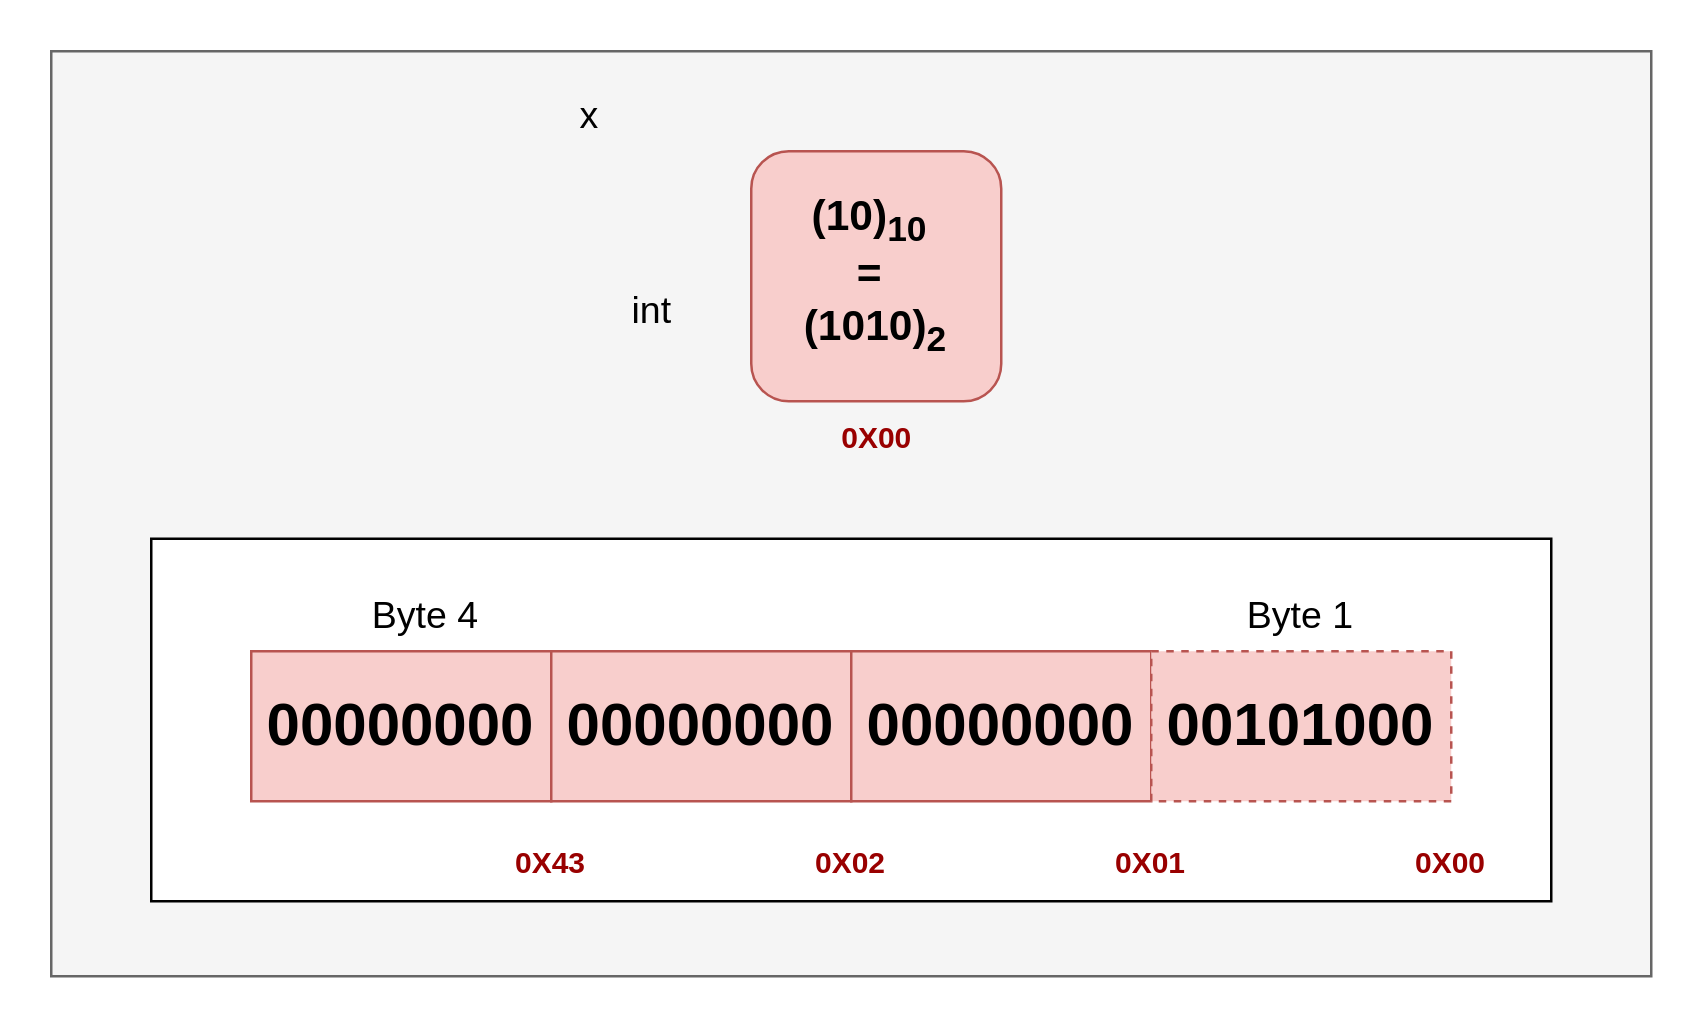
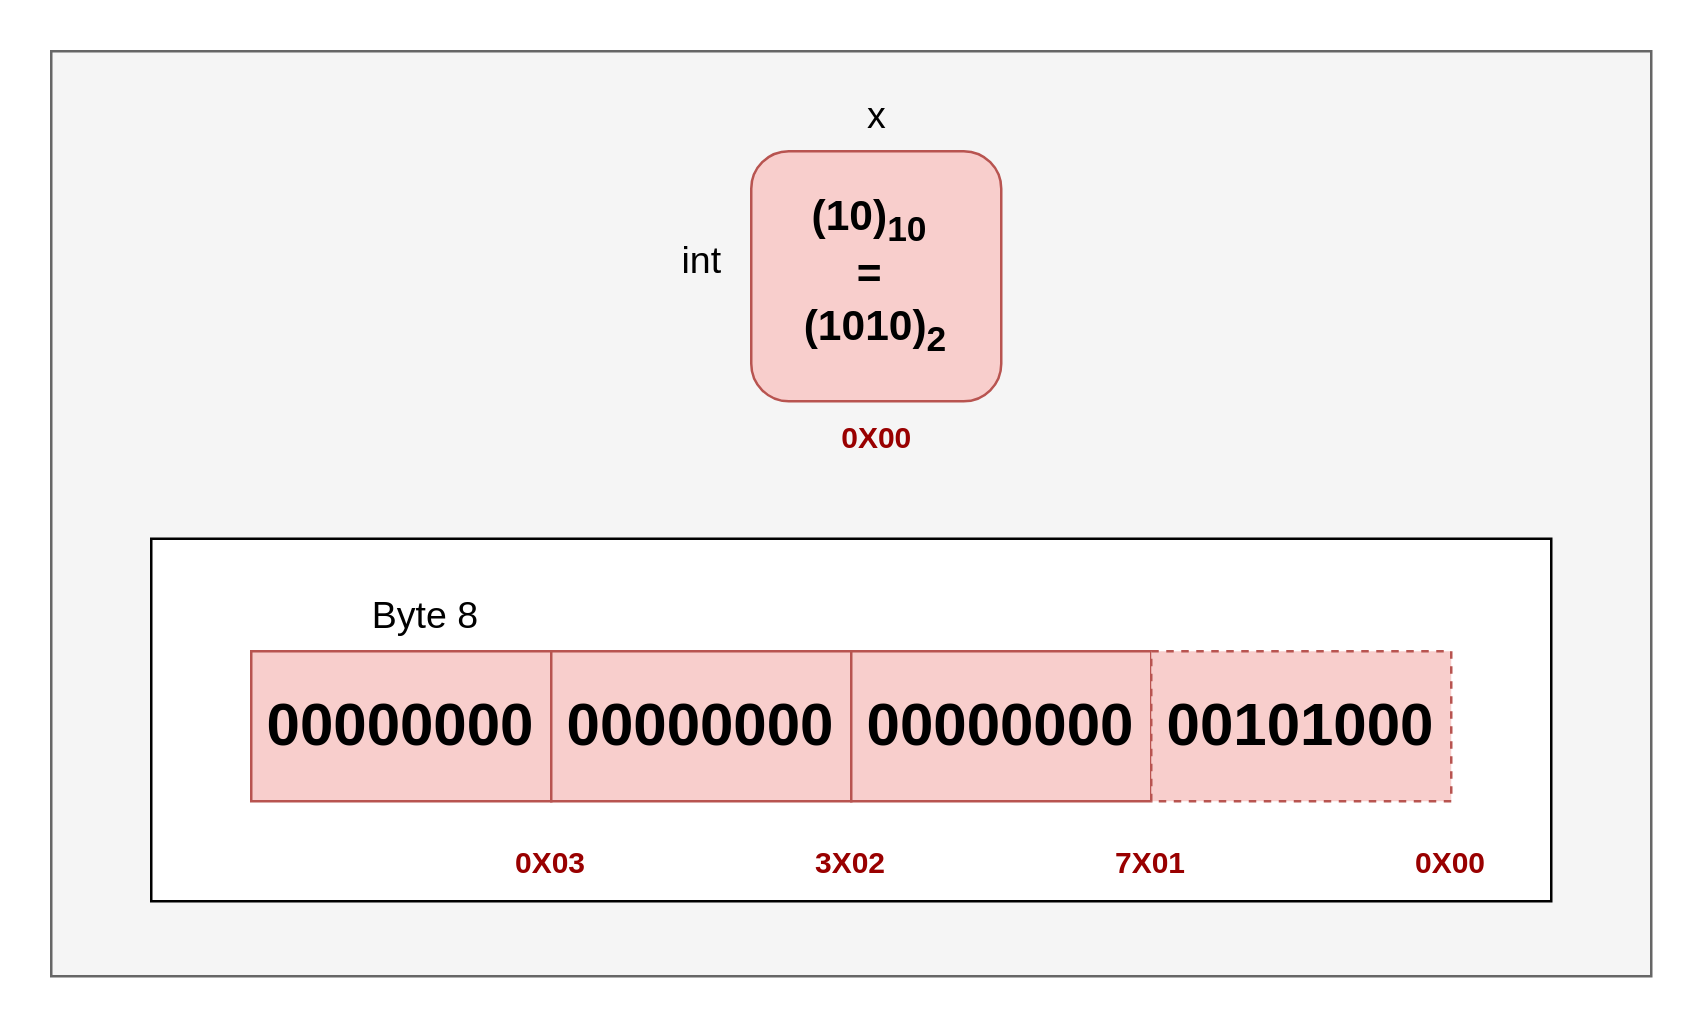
node "x": moved (589, 114) -> (876, 114)
node "int": moved (651, 309) -> (701, 259)
node "Byte 4": label "Byte 4" -> "Byte 8"
node "Byte 1": removed
node "0X43": label "0X43" -> "0X03"
node "0X02": label "0X02" -> "3X02"
node "0X01": label "0X01" -> "7X01"
